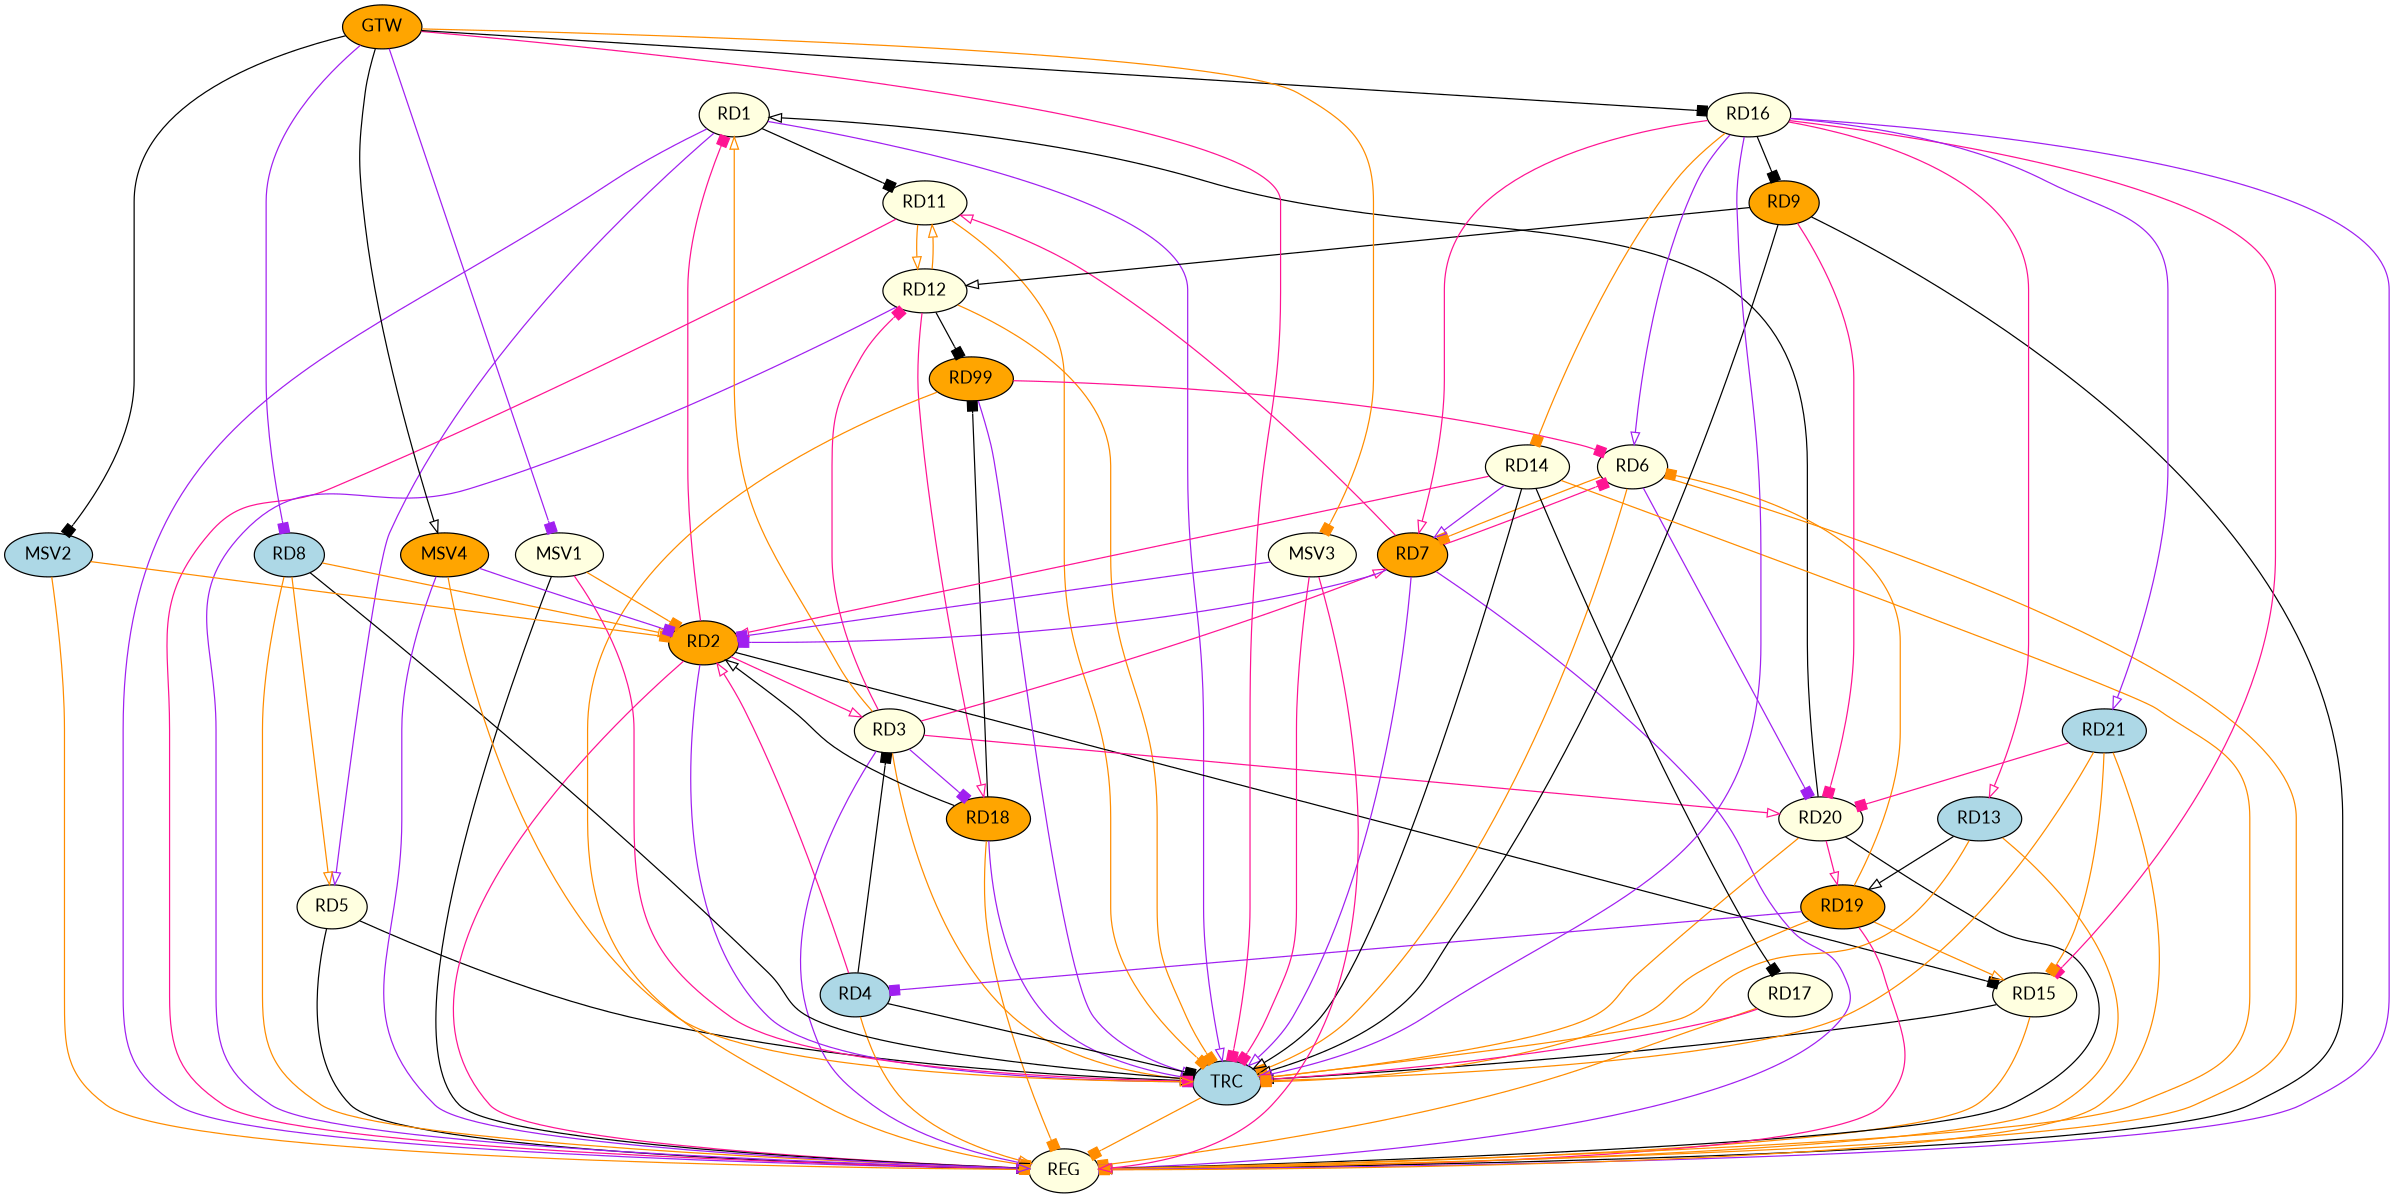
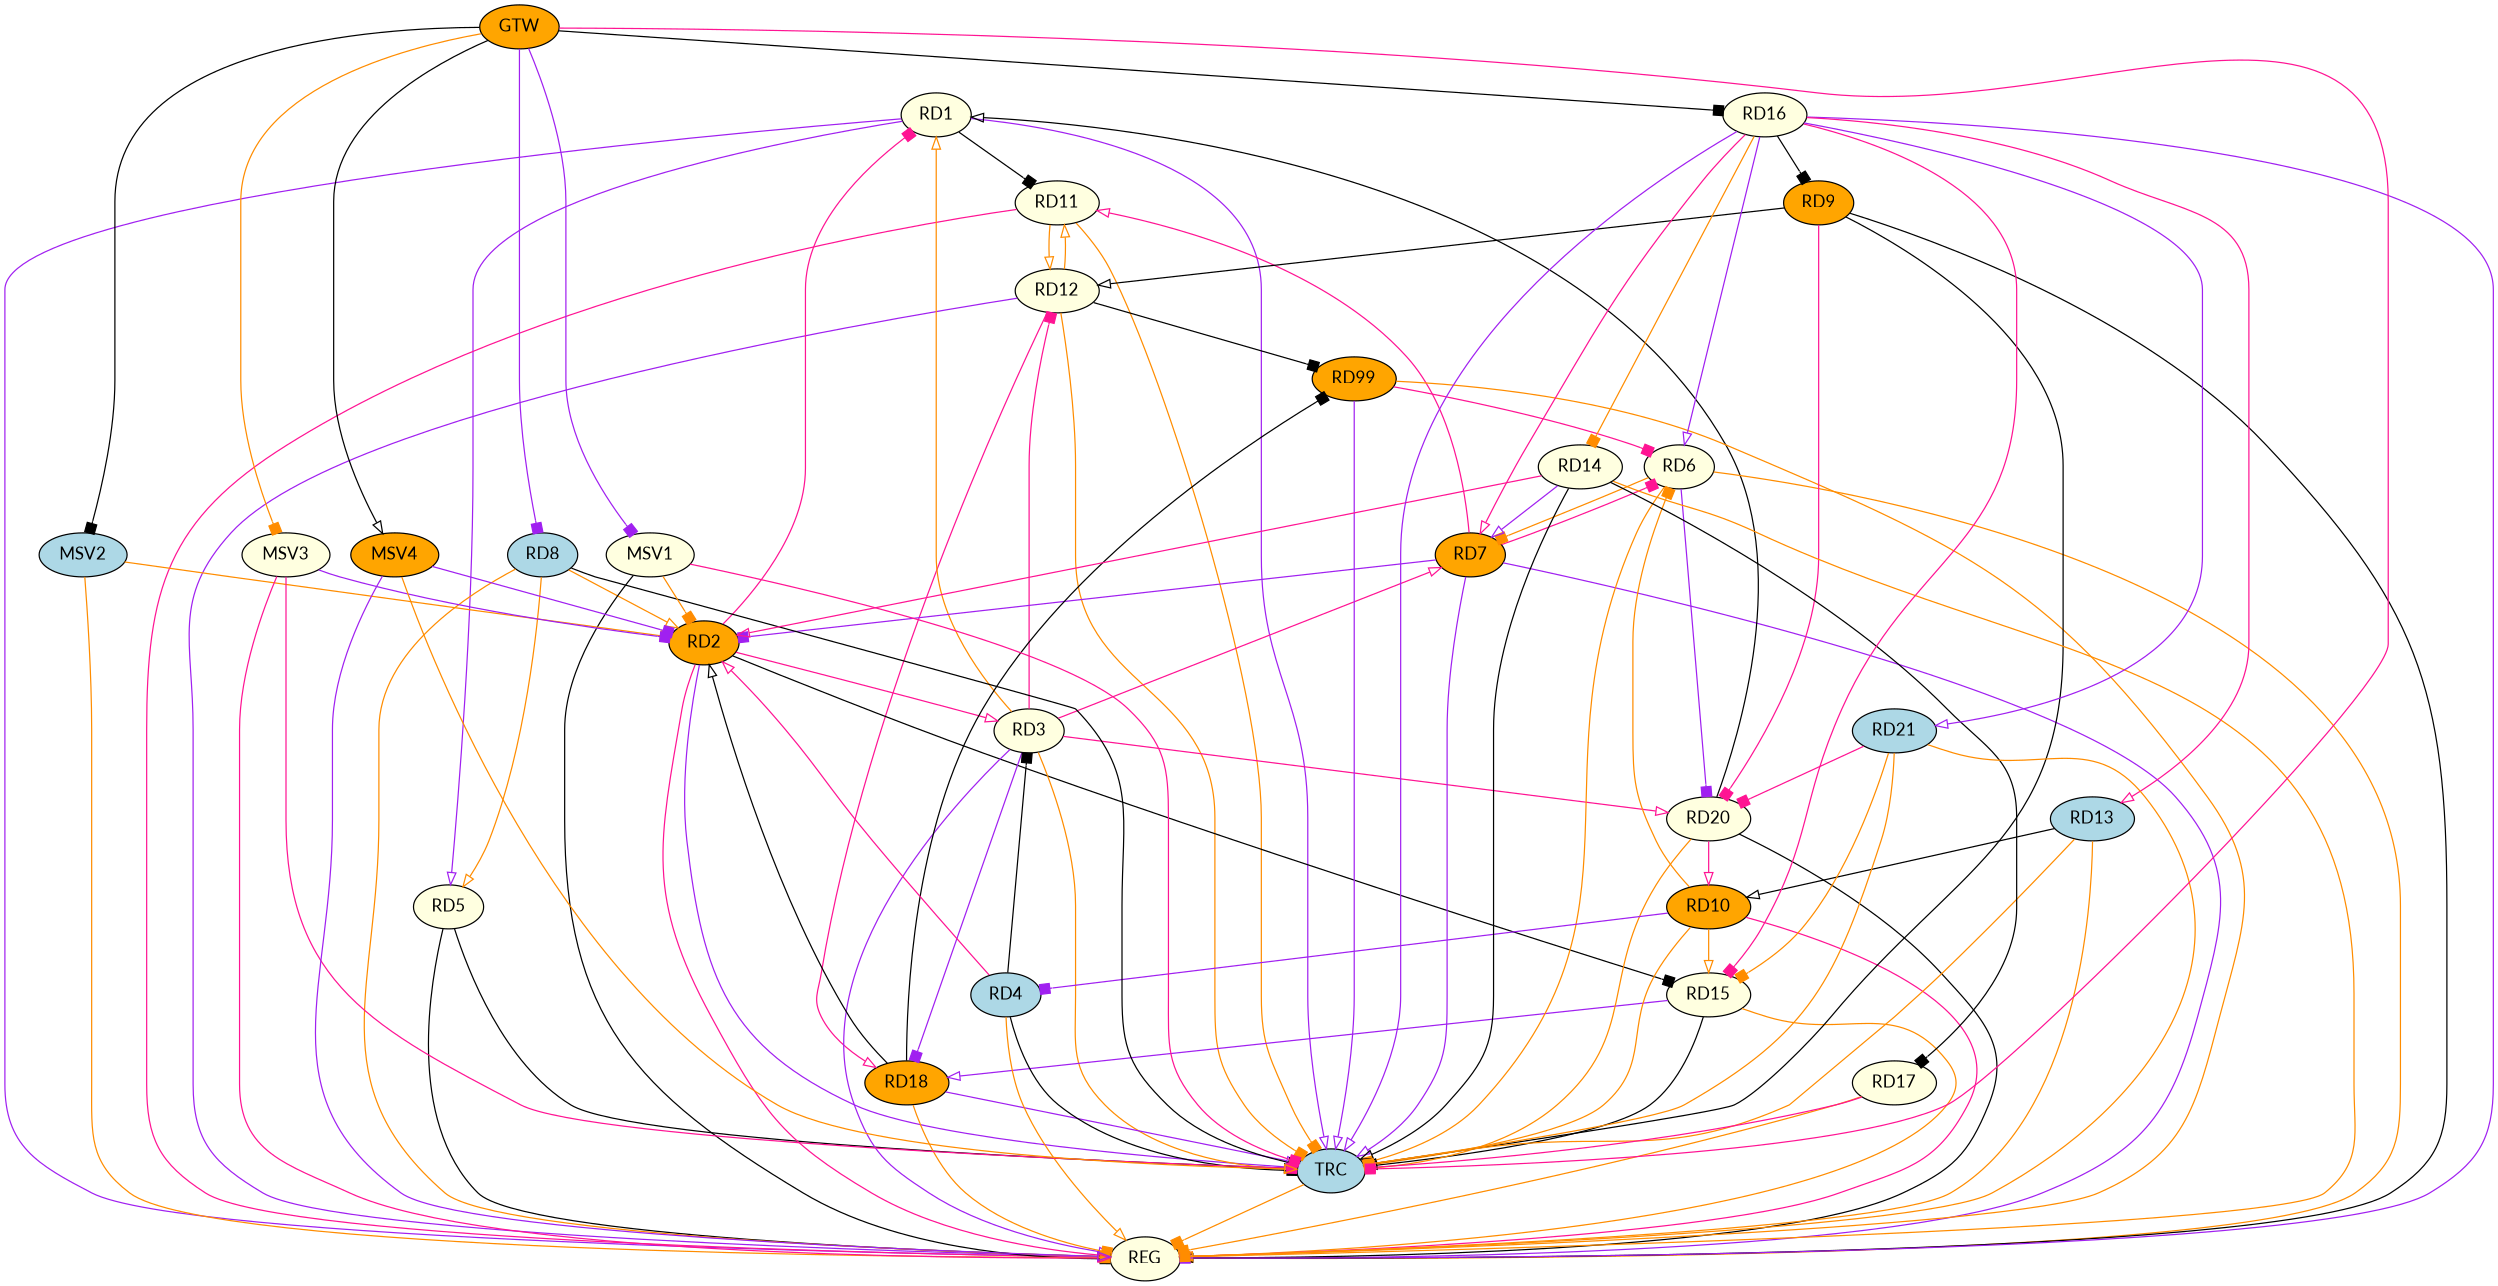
node "RD19": label "RD19" -> "RD10"
edge "RD15" -> "RD18": added
